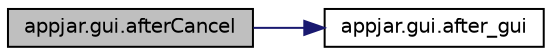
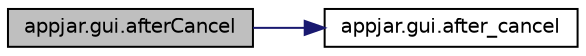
node "appjar.gui.after_gui": label "appjar.gui.after_gui" -> "appjar.gui.after_cancel"
